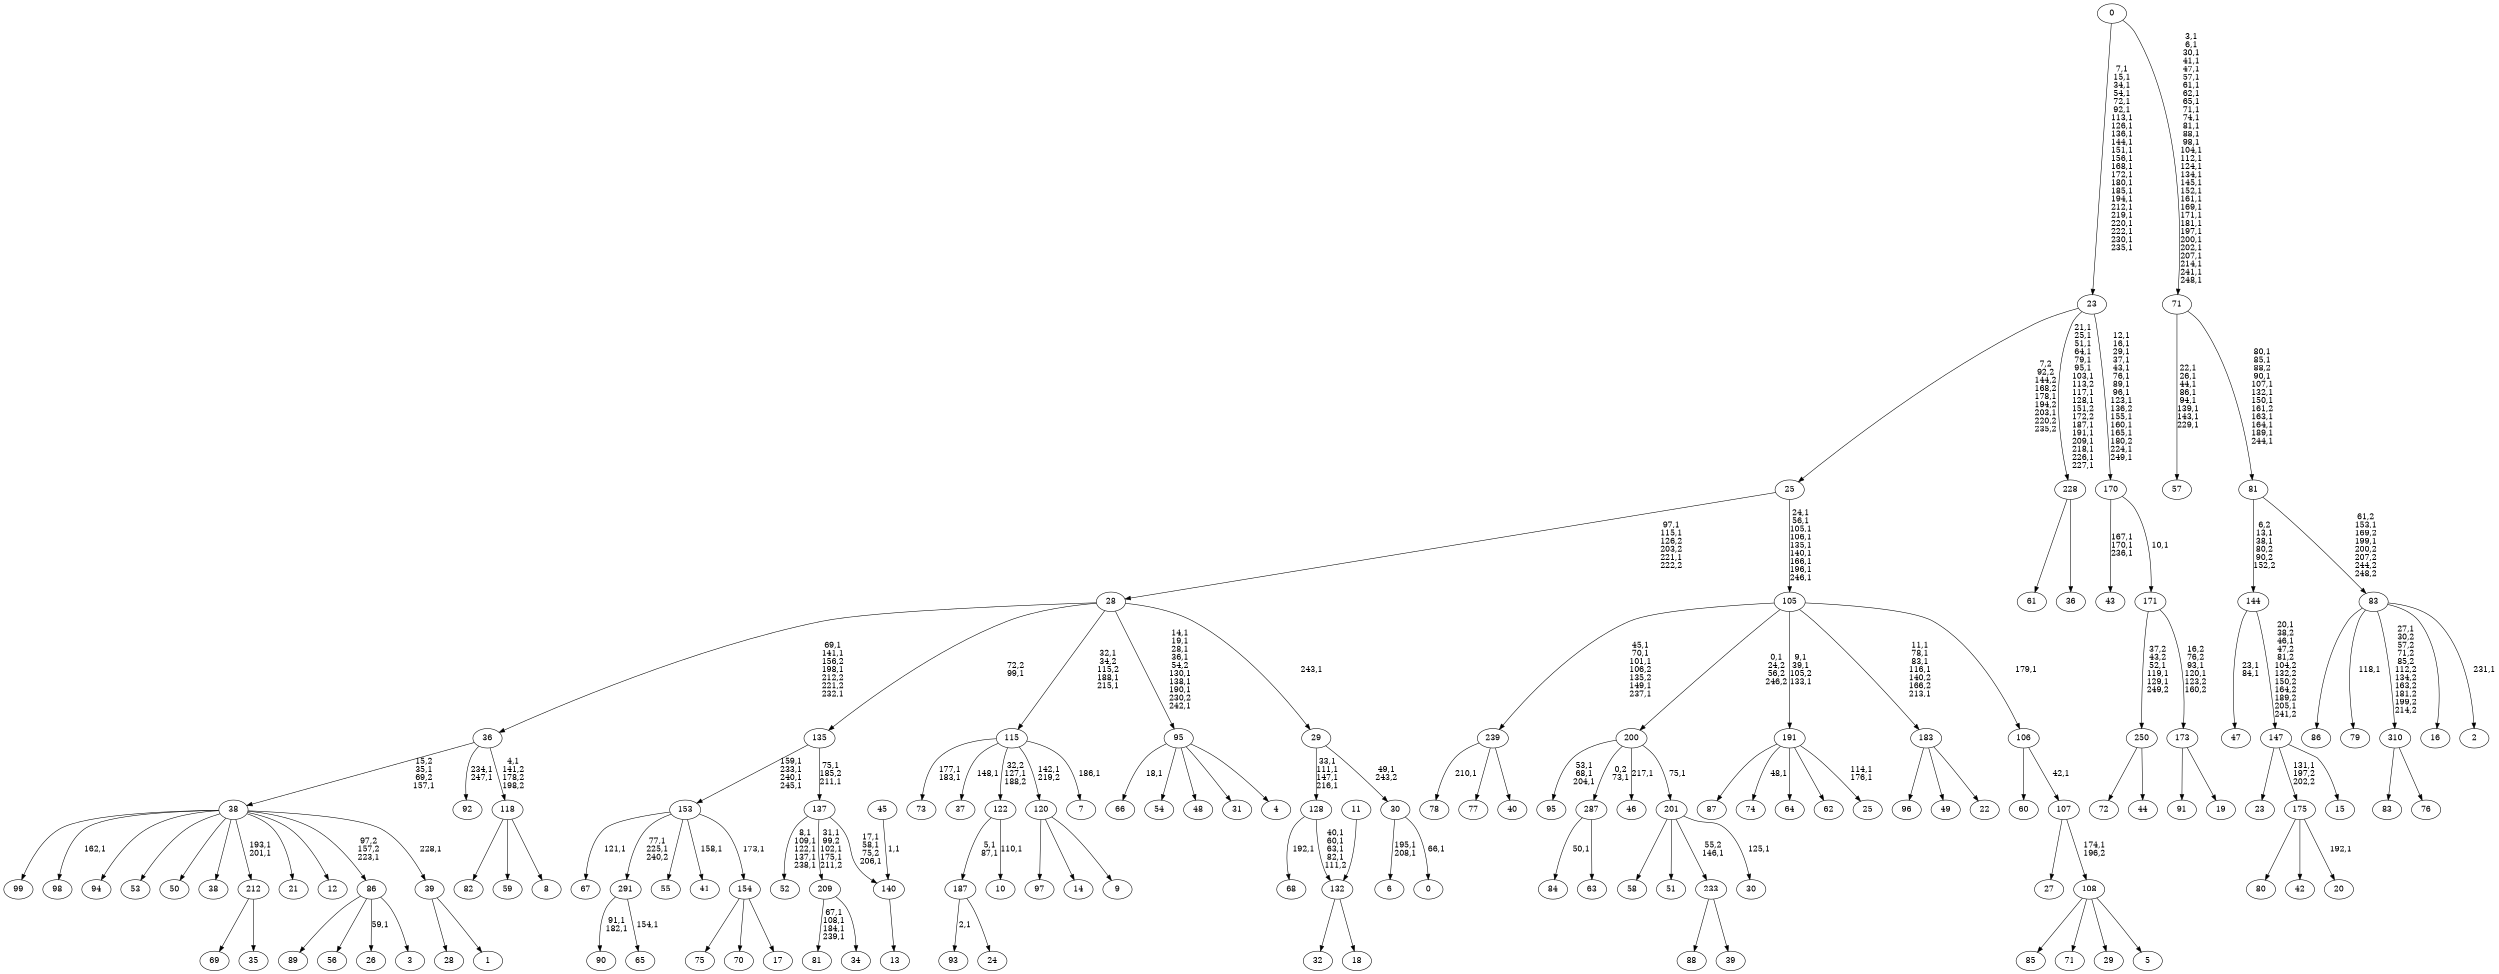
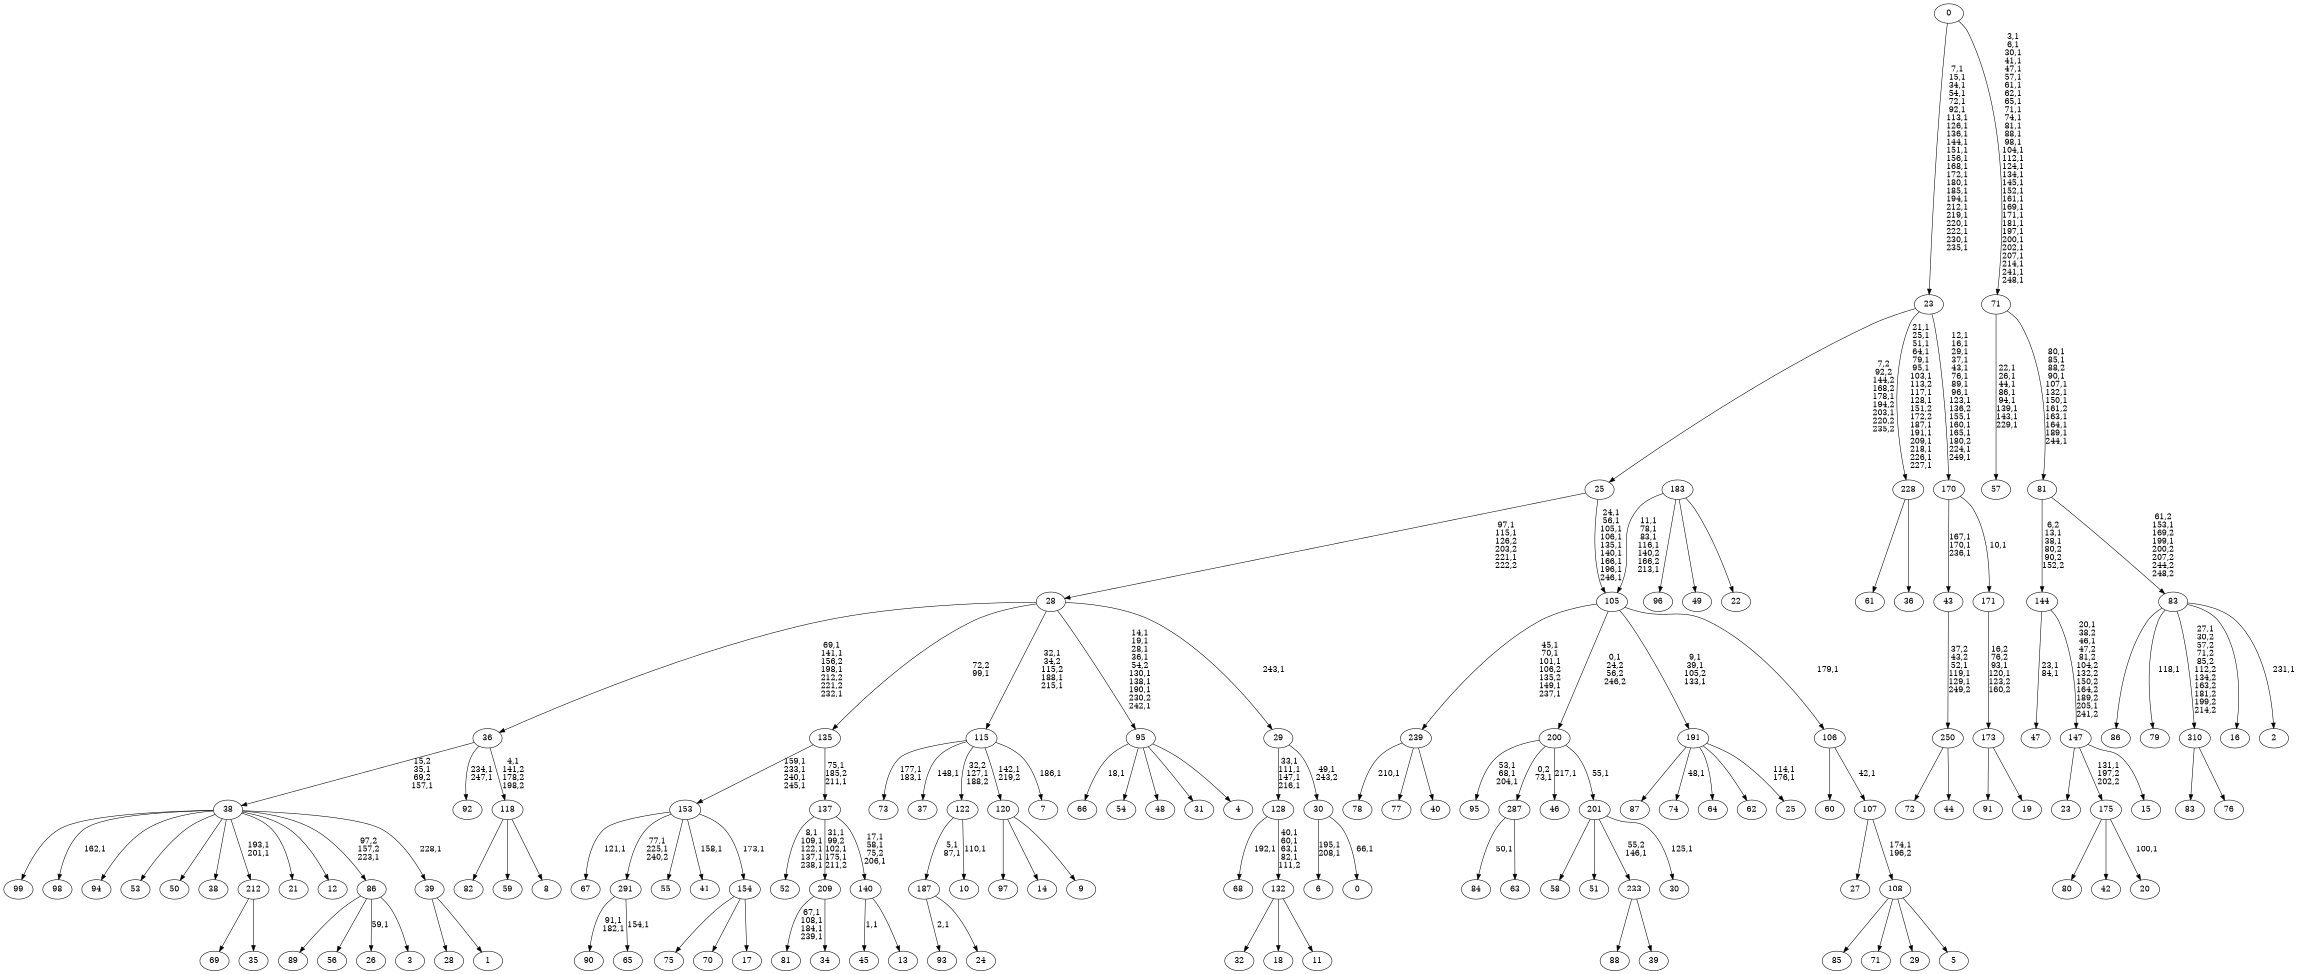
edge "105" -> "183": reversed
edge "171" -> "250": now "43" -> "250"
edge "200" -> "201": label "75,1" -> "55,1"
edge "45" -> "140": reversed
edge "11" -> "132": reversed
edge "175" -> "20": label "192,1" -> "100,1"
